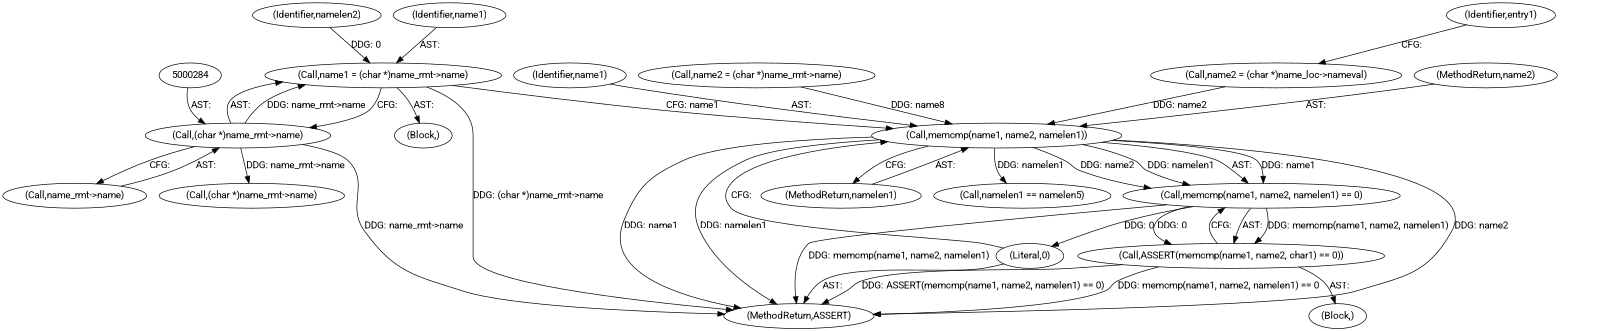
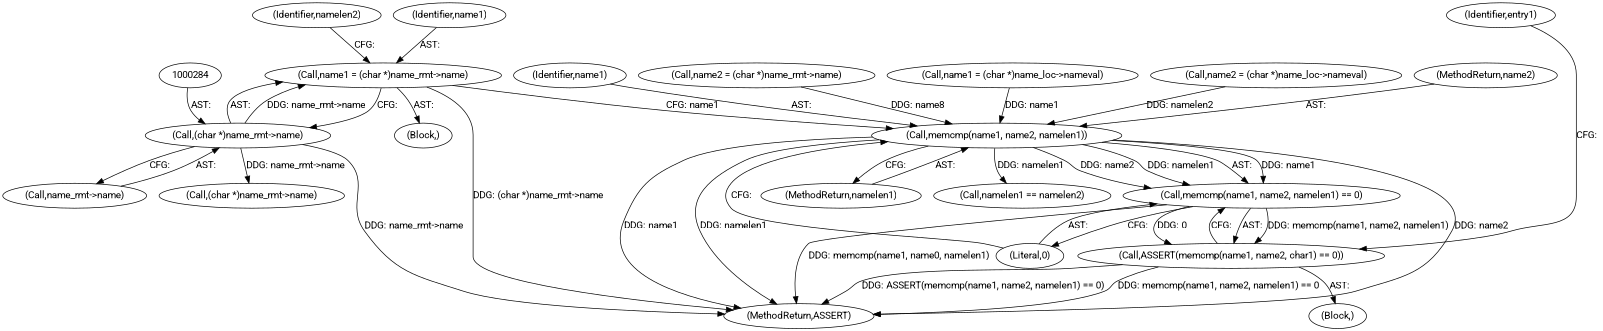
edge "(Identifier,entry1)" -> "(Call,name2 = (char *)name_loc->nameval)": now "(Identifier,entry1)" -> "(Call,ASSERT(memcmp(name1, name2, char1) == 0))"
edge "(Identifier,namelen2)" -> "(Call,name1 = (char *)name_rmt->name)": label "DDG: 0" -> "CFG: "
node "5000284": label "5000284" -> "1000284"
node "(Call,name1 = (char *)name_loc->nameval)": added
edge "(Call,name2 = (char *)name_loc->nameval)" -> "(Call,memcmp(name1, name2, namelen1))": label "DDG: name2" -> "DDG: namelen2"
node "(Call,namelen1 == namelen5)": label "(Call,namelen1 == namelen5)" -> "(Call,namelen1 == namelen2)"
edge "(Call,memcmp(name1, name2, namelen1) == 0)" -> "(Literal,0)": label "DDG: 0" -> "CFG: "
edge "(Call,memcmp(name1, name2, namelen1) == 0)" -> "(MethodReturn,ASSERT)": label "DDG: memcmp(name1, name2, namelen1)" -> "DDG: memcmp(name1, name0, namelen1)"
edge "(Literal,0)" -> "(MethodReturn,ASSERT)": now "(Literal,0)" -> "(Call,memcmp(name1, name2, namelen1) == 0)"
